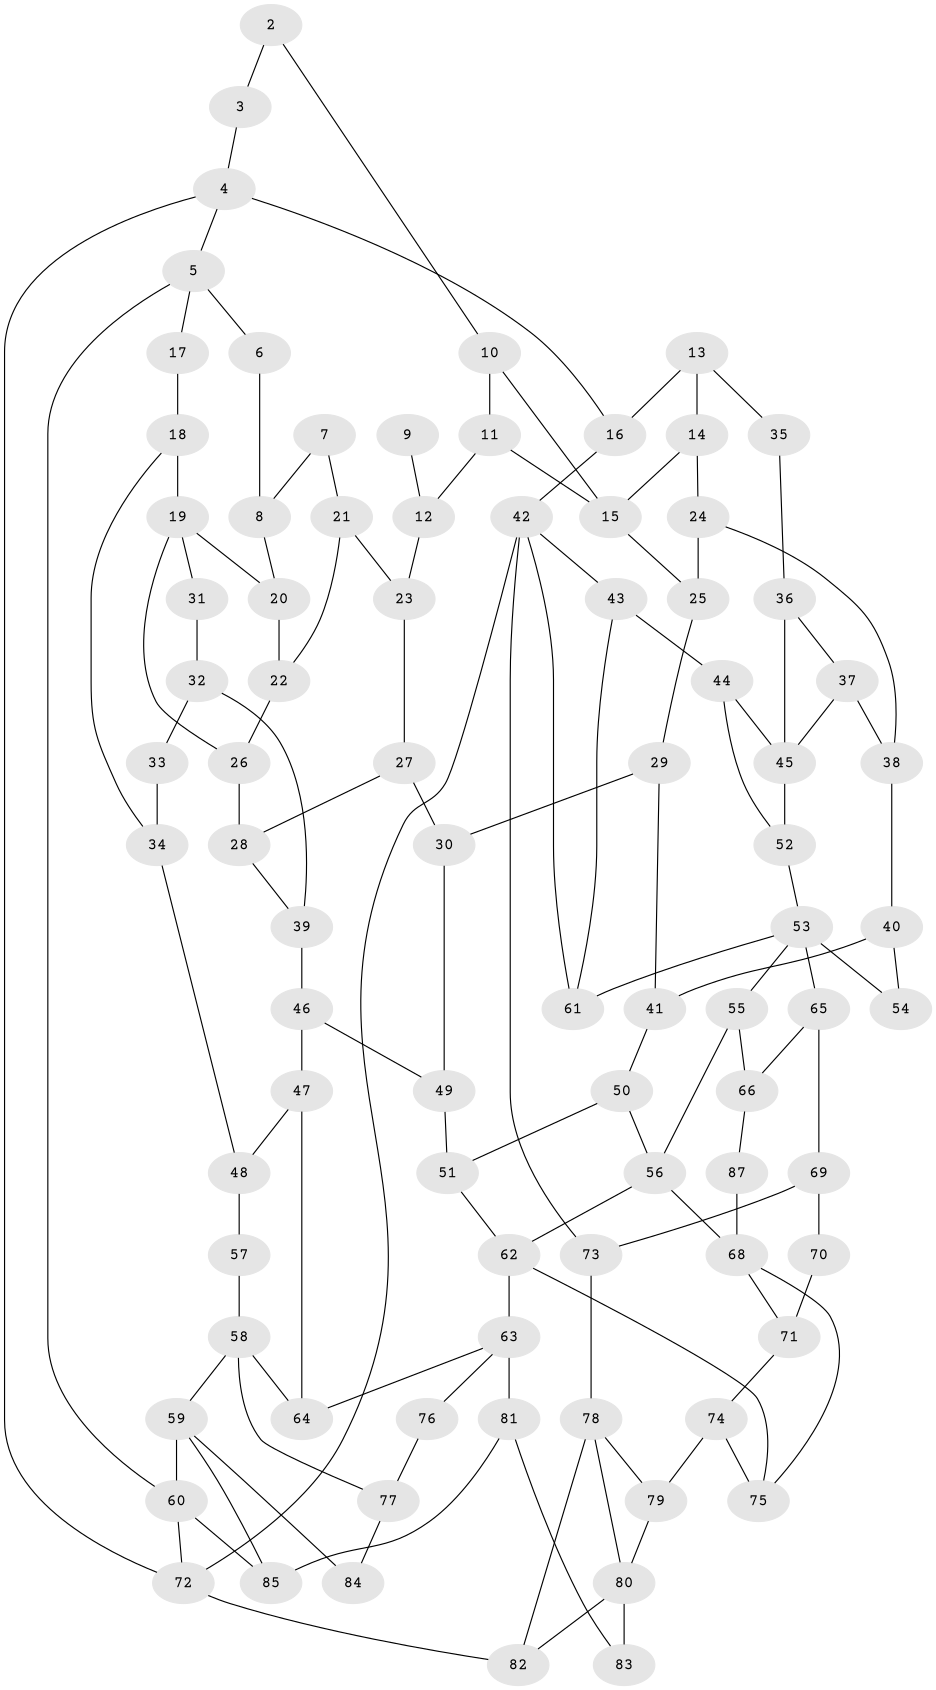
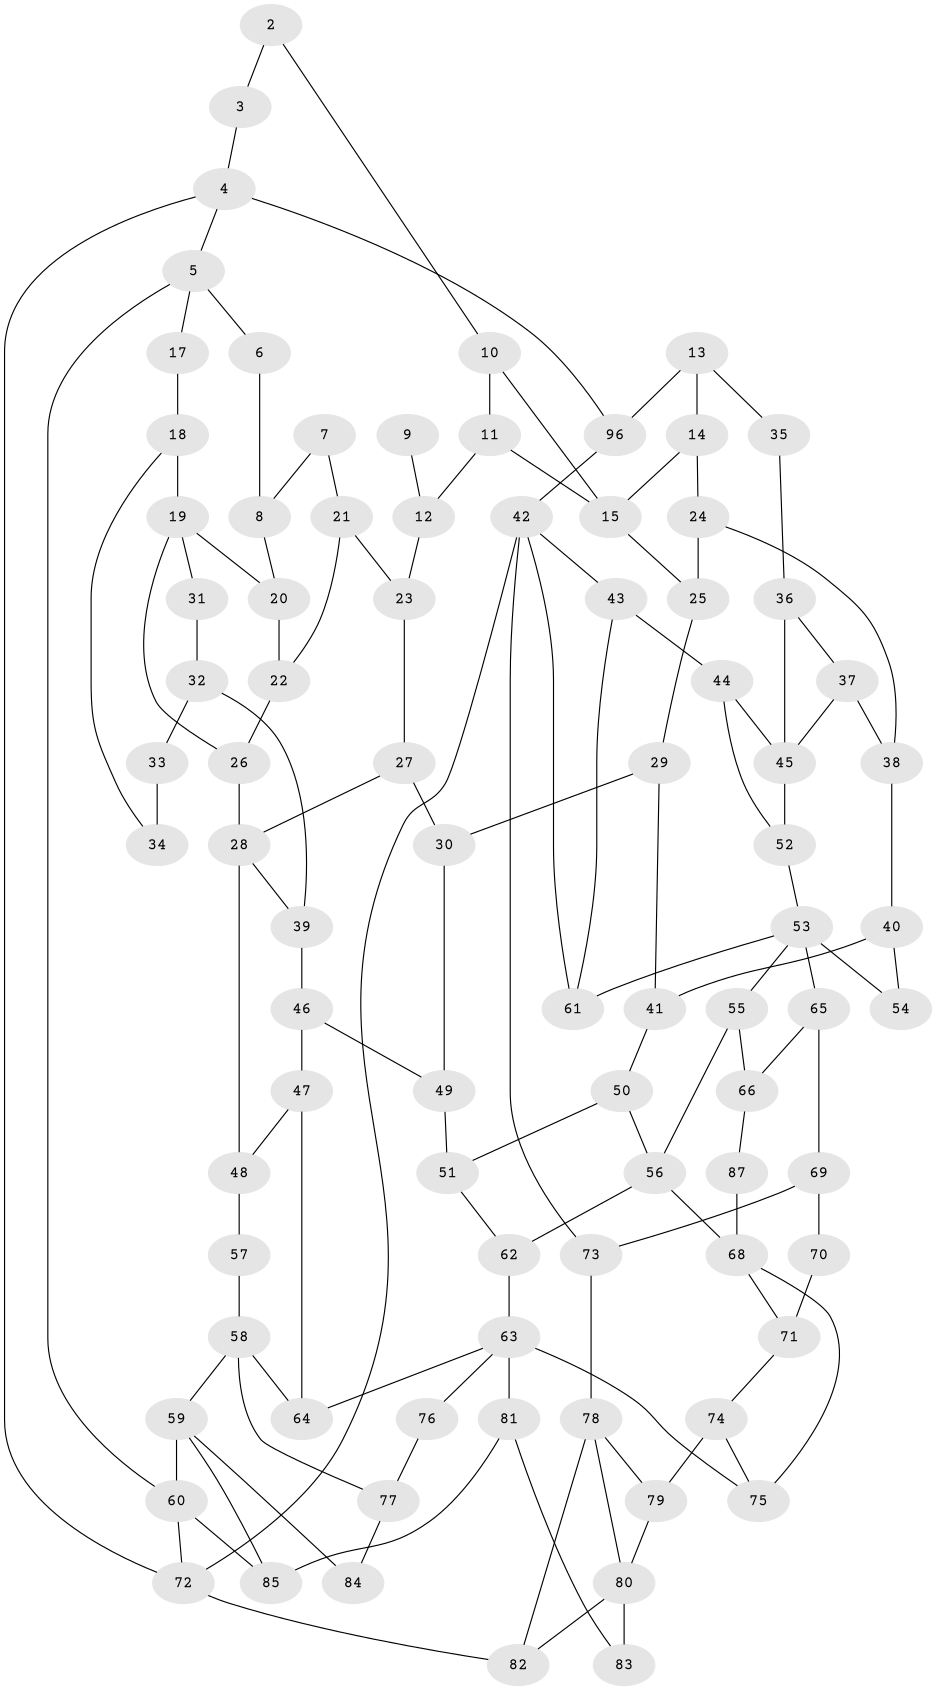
node "16": label "16" -> "96"
edge "34" -- "48": now "28" -- "48"
edge "62" -- "75": now "63" -- "75"
